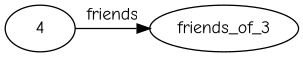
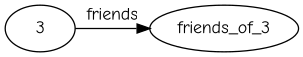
node "4": label "4" -> "3"
